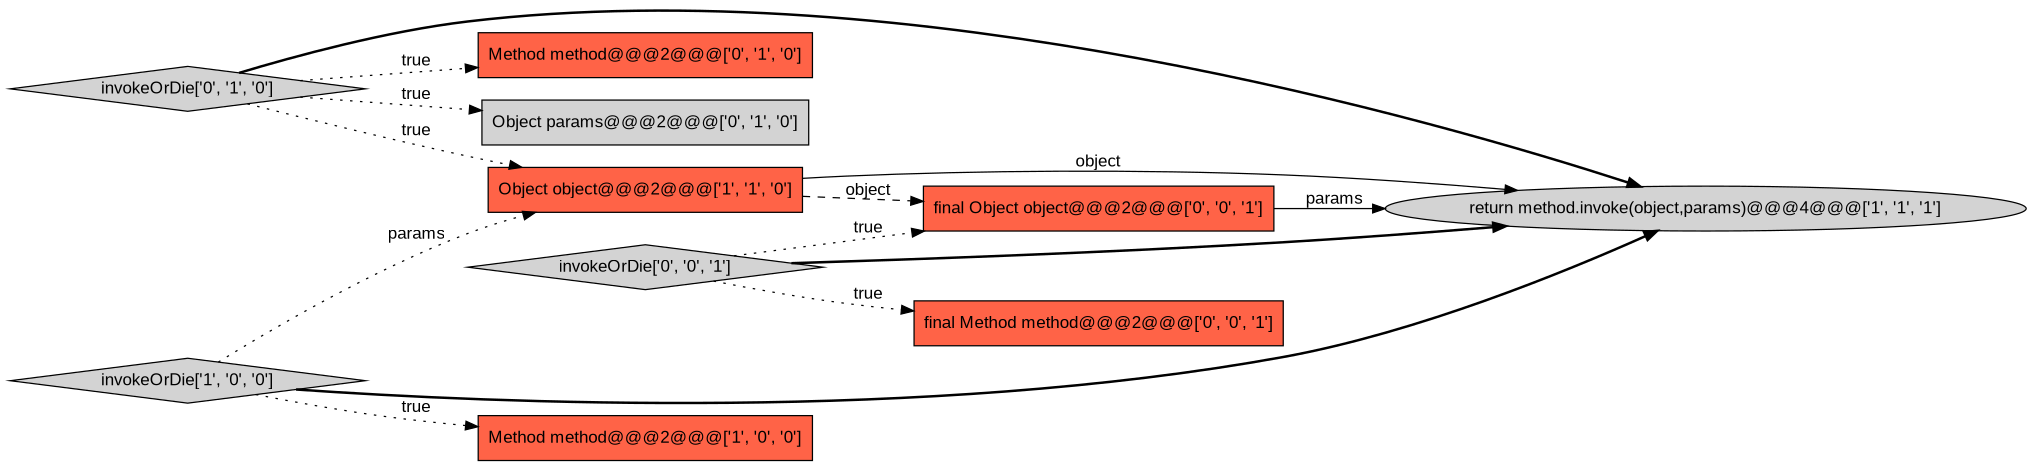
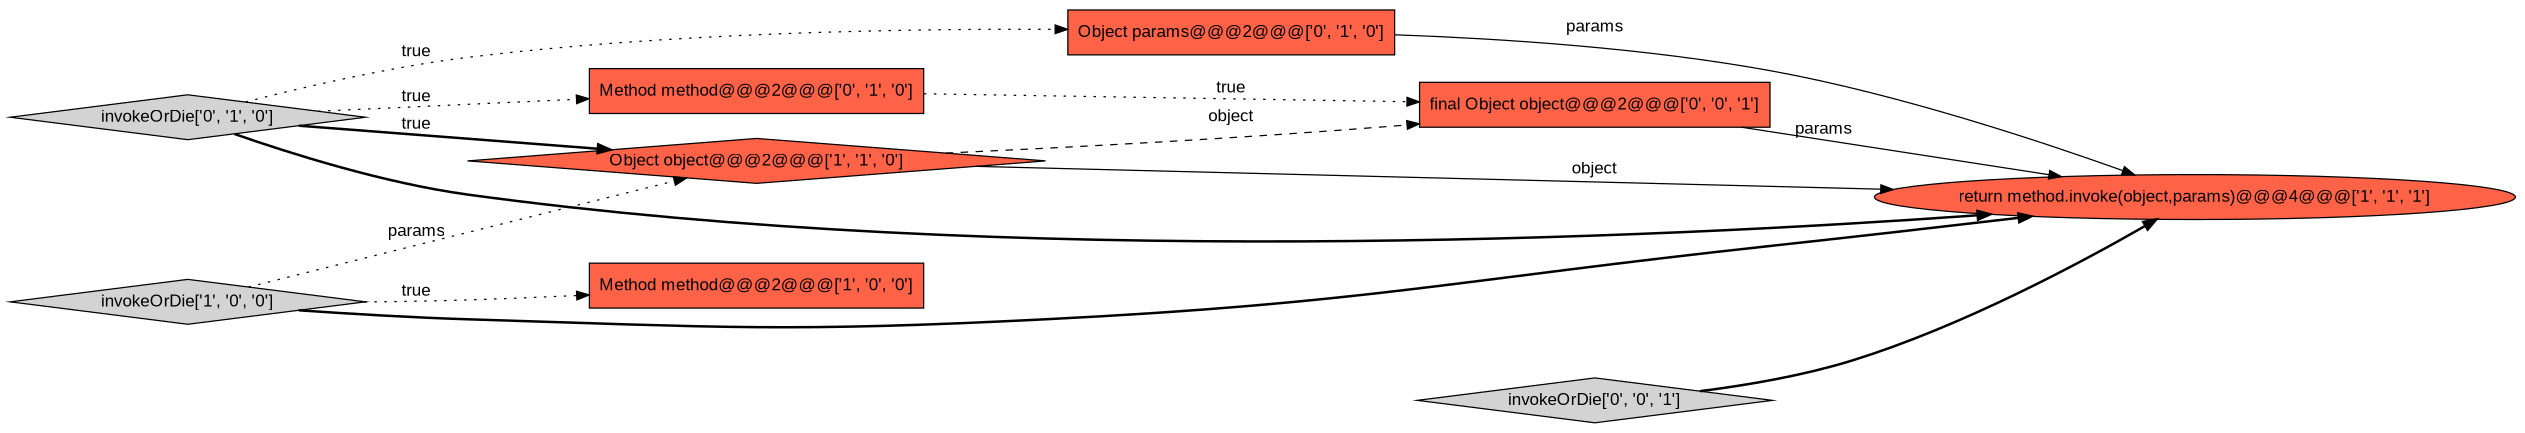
edge "Object params@@@2@@@['0', '1', '0']" -> "return method.invoke(object,params)@@@4@@@['1', '1', '1']": added, label "params"
node "Object params@@@2@@@['0', '1', '0']": fillcolor lightgray -> tomato
edge "invokeOrDie['0', '1', '0']" -> "Object object@@@2@@@['1', '1', '0']": style dotted -> bold
node "Object object@@@2@@@['1', '1', '0']": shape box -> diamond
node "return method.invoke(object,params)@@@4@@@['1', '1', '1']": fillcolor lightgray -> tomato
edge "invokeOrDie['0', '0', '1']" -> "final Object object@@@2@@@['0', '0', '1']": now "Method method@@@2@@@['0', '1', '0']" -> "final Object object@@@2@@@['0', '0', '1']"
node "final Method method@@@2@@@['0', '0', '1']": removed
